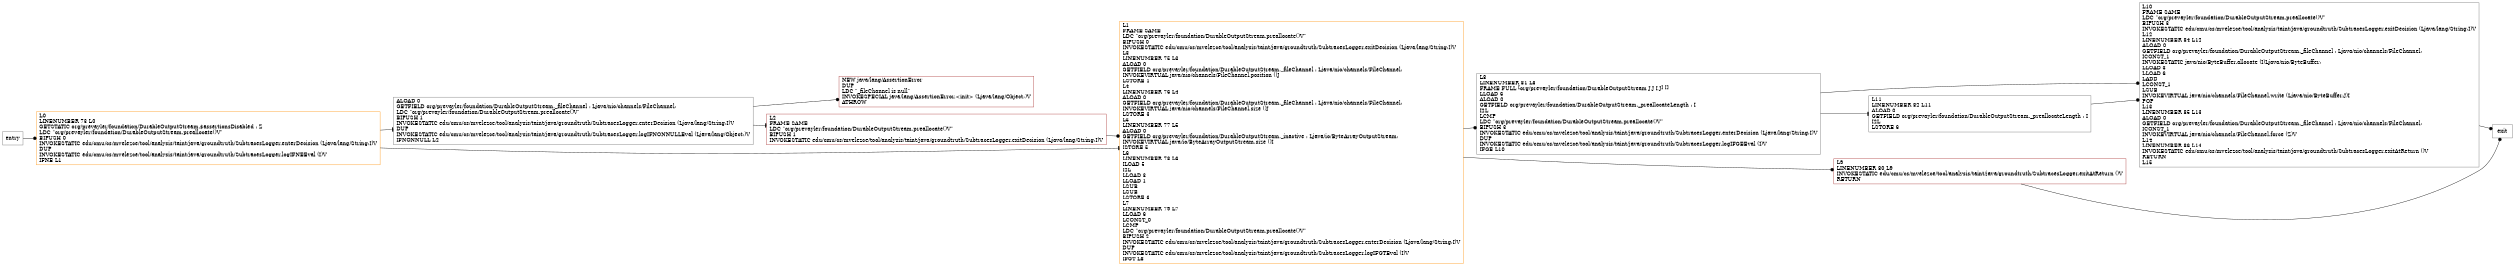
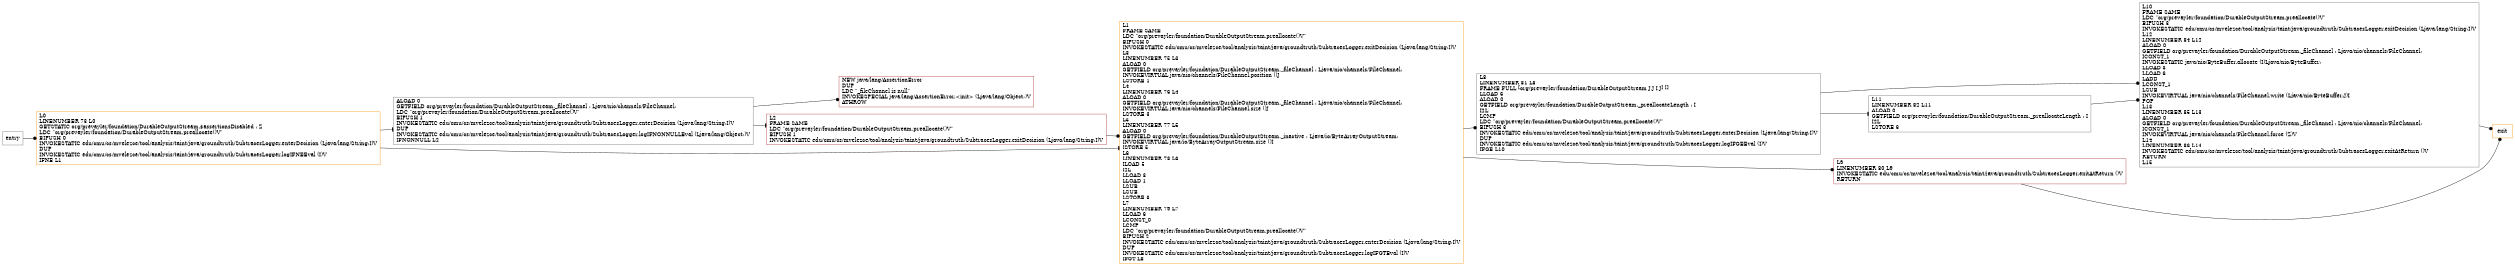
node "exit": color gray40 -> darkorange
